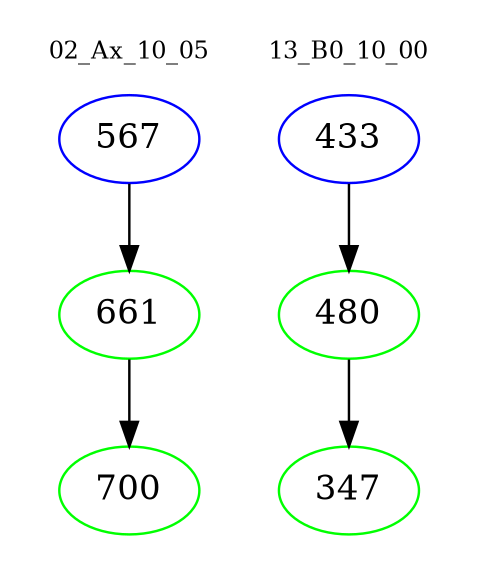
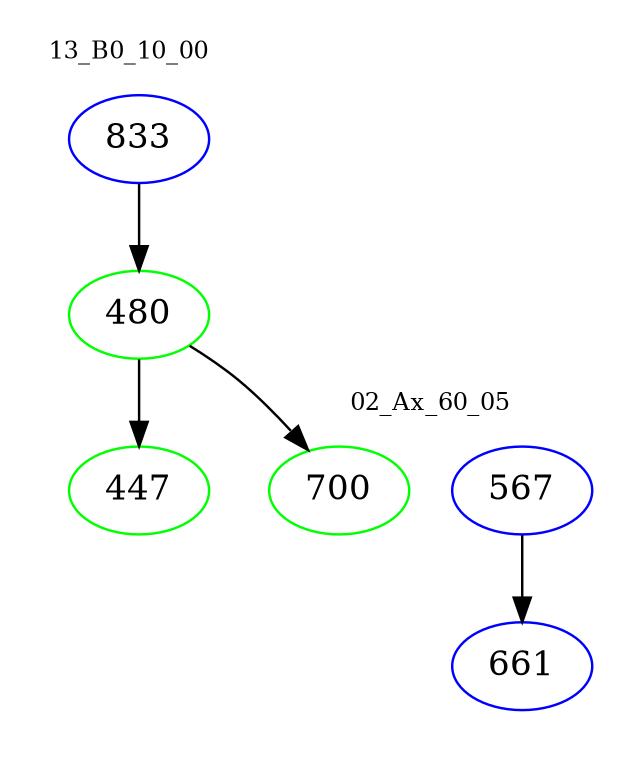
cluster "02_Ax_10_05": label "02_Ax_10_05" -> "02_Ax_60_05"
node "433": label "433" -> "833"
node "661": color green -> blue
edge "661" -> "700": now "480" -> "700"
node "347": label "347" -> "447"
